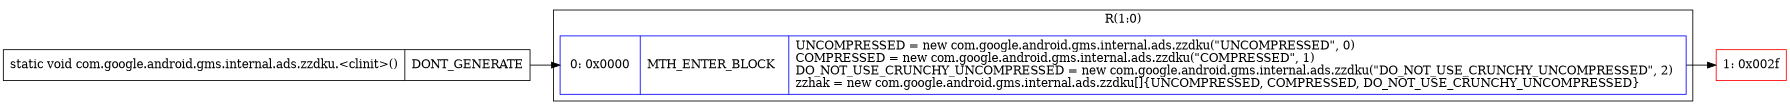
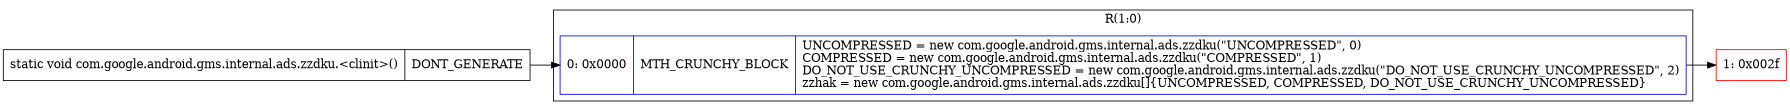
node "0: 0x0000": text "MTH_ENTER_BLOCK" -> "MTH_CRUNCHY_BLOCK"
